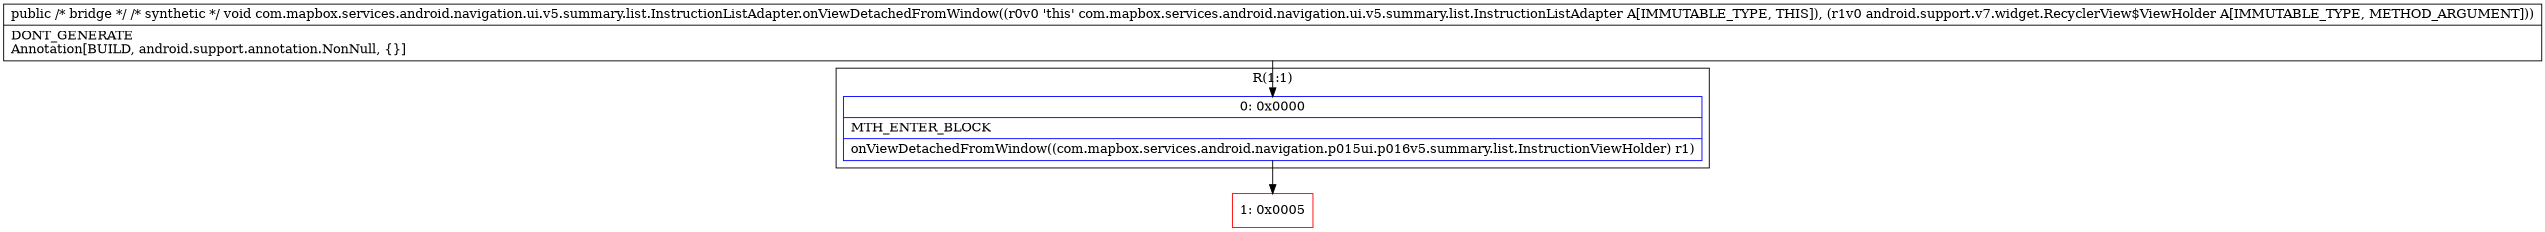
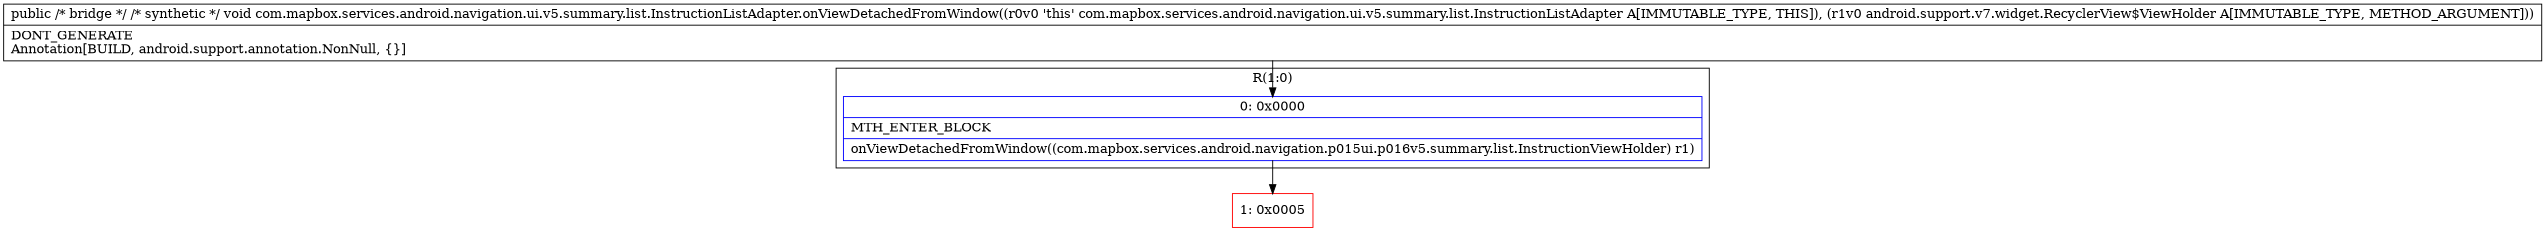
cluster "R(1:1)": label "R(1:1)" -> "R(1:0)"
